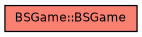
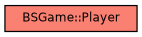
node "BSGame::BSGame": label "BSGame::BSGame" -> "BSGame::Player"
